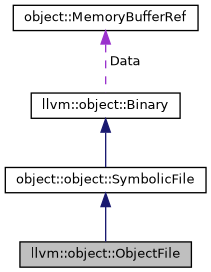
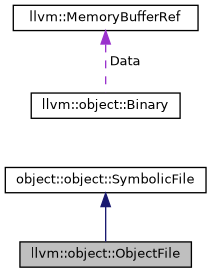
node "object::MemoryBufferRef": label "object::MemoryBufferRef" -> "llvm::MemoryBufferRef"
edge "object::object::SymbolicFile" -> "llvm::object::Binary": removed
